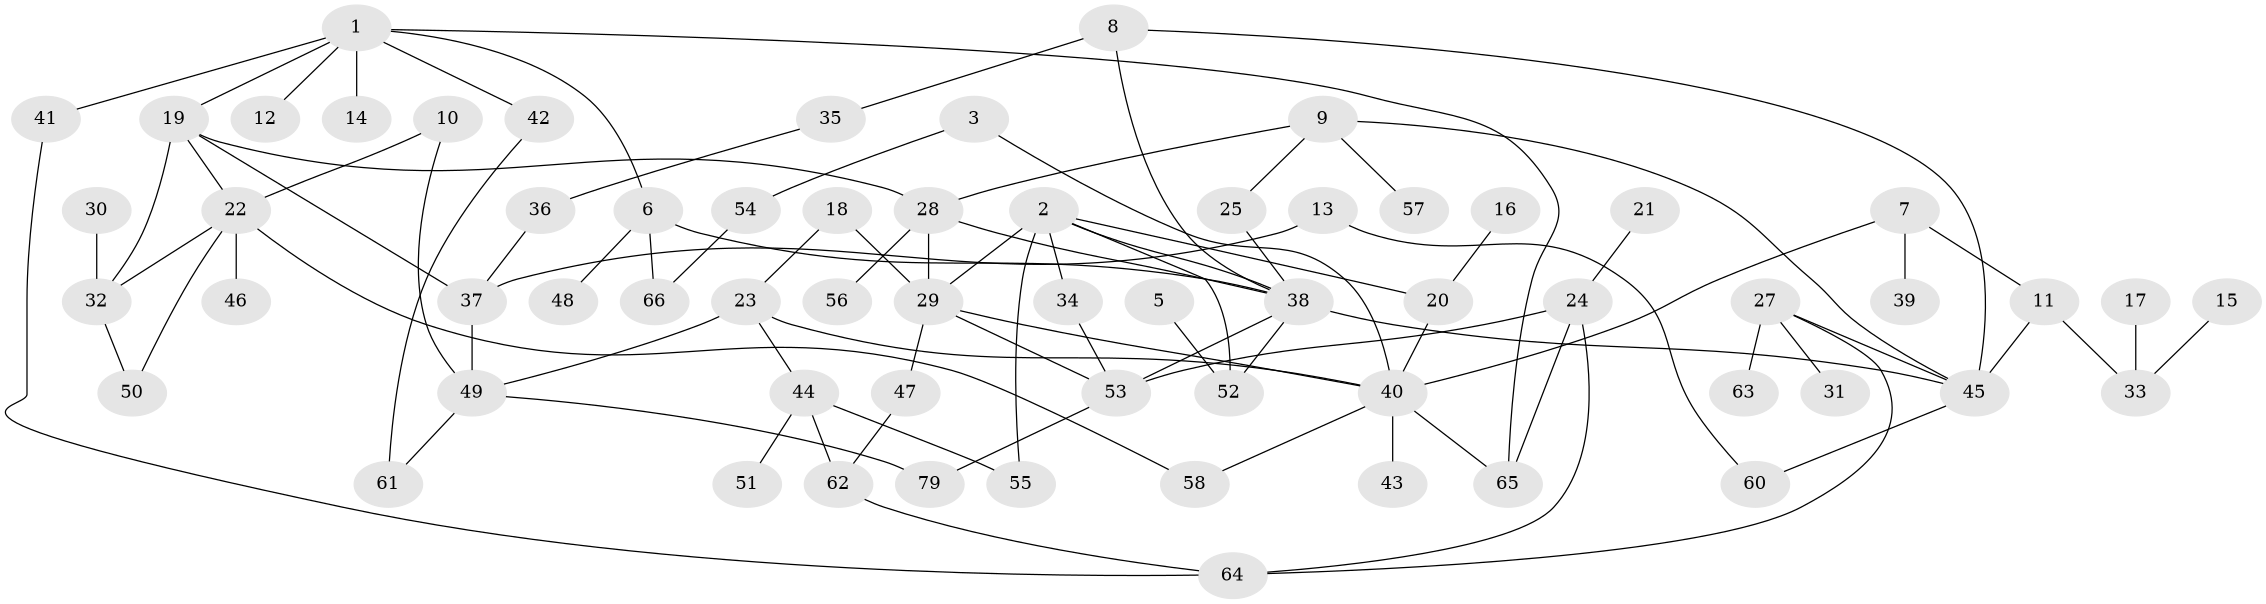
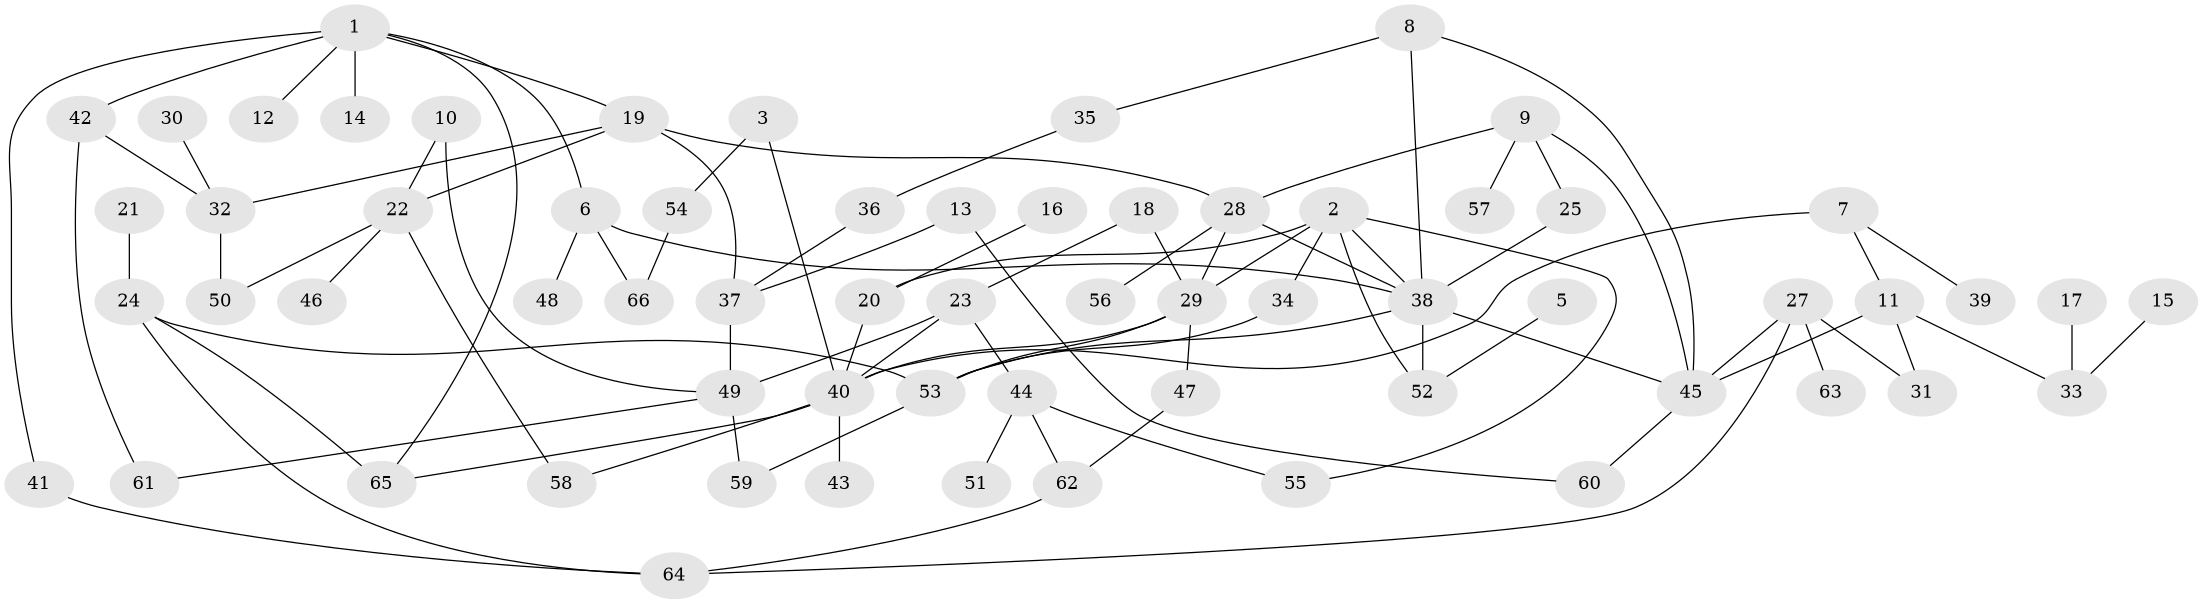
edge "22" -- "32": now "42" -- "32"
edge "11" -- "31": added
node "79": label "79" -> "59"
